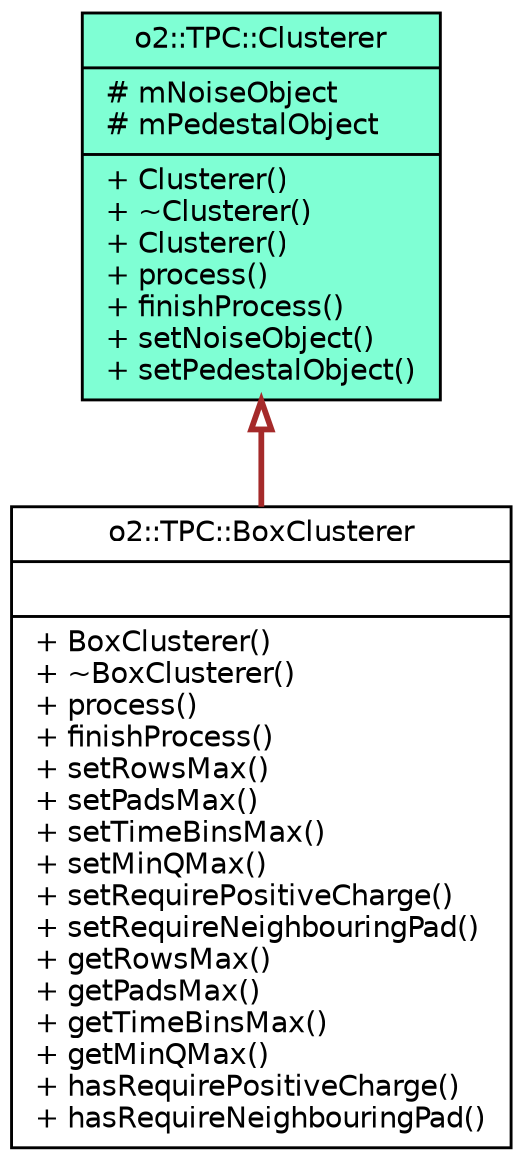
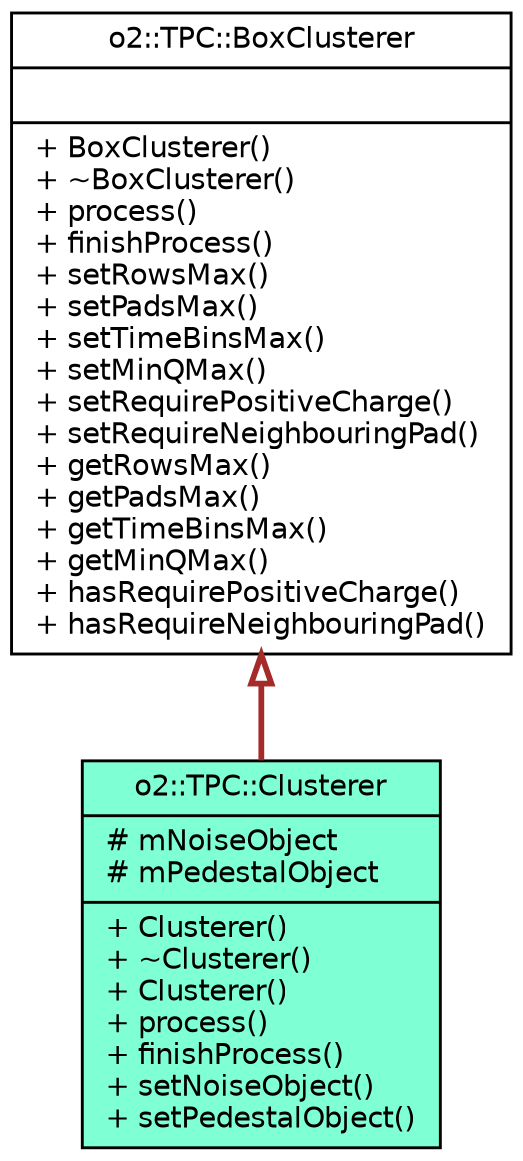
edge "o2::TPC::BoxClusterer" -> "o2::TPC::Clusterer": reversed
